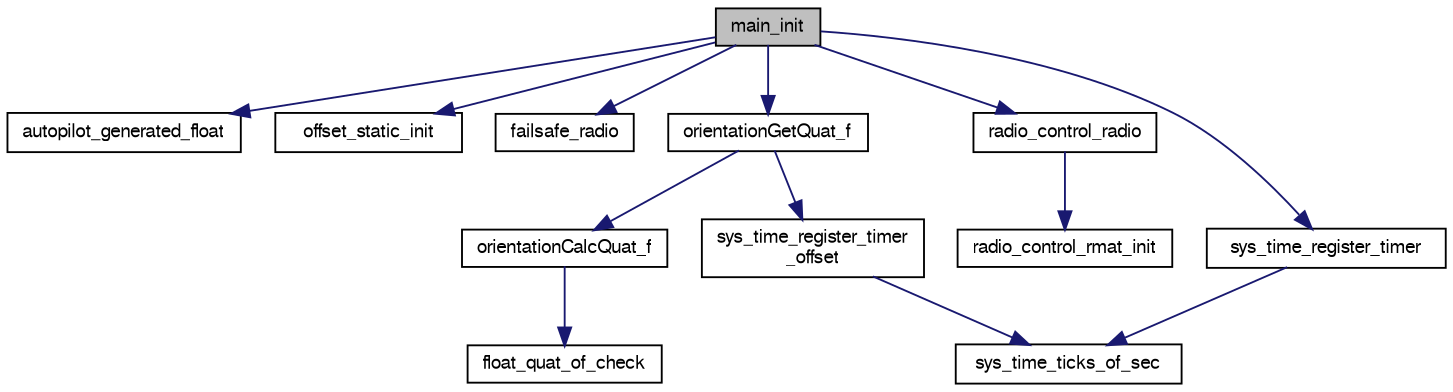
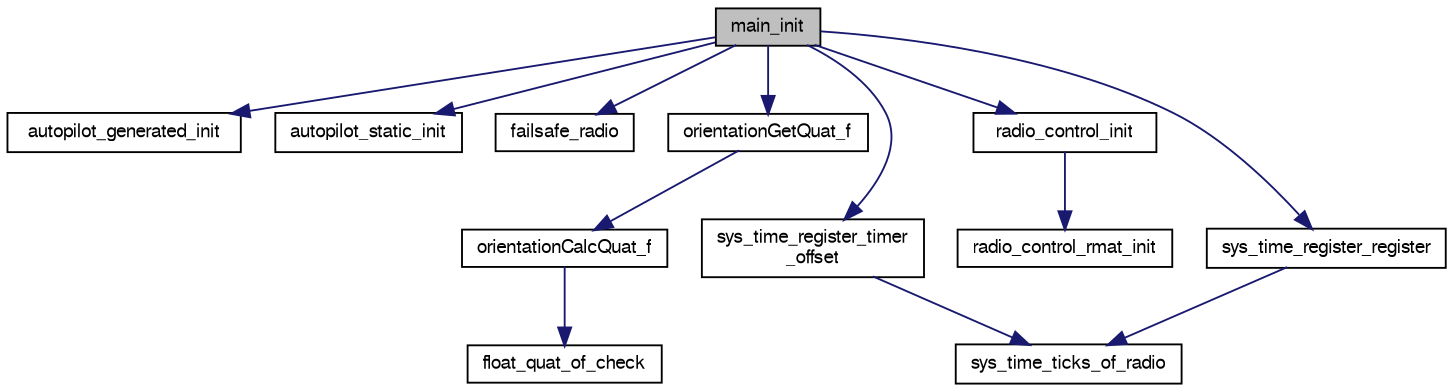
node "autopilot_generated_float": label "autopilot_generated_float" -> "autopilot_generated_init"
node "offset_static_init": label "offset_static_init" -> "autopilot_static_init"
node "radio_control_radio": label "radio_control_radio" -> "radio_control_init"
edge "orientationGetQuat_f" -> "sys_time_register_timer _offset": now "main_init" -> "sys_time_register_timer _offset"
node "sys_time_register_timer": label "sys_time_register_timer" -> "sys_time_register_register"
node "sys_time_ticks_of_sec": label "sys_time_ticks_of_sec" -> "sys_time_ticks_of_radio"
